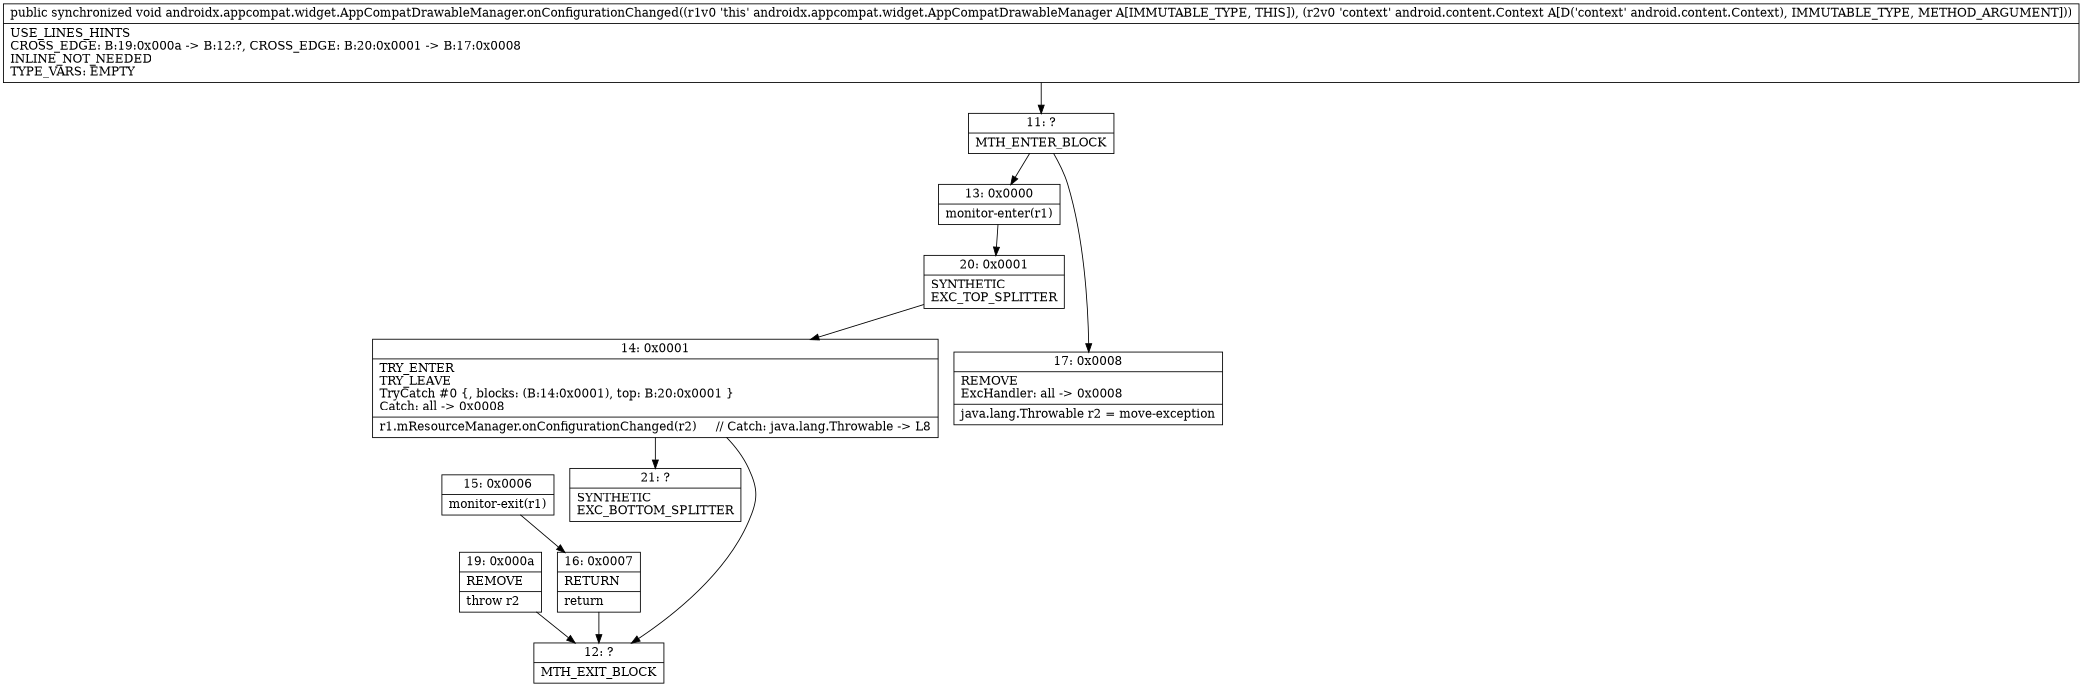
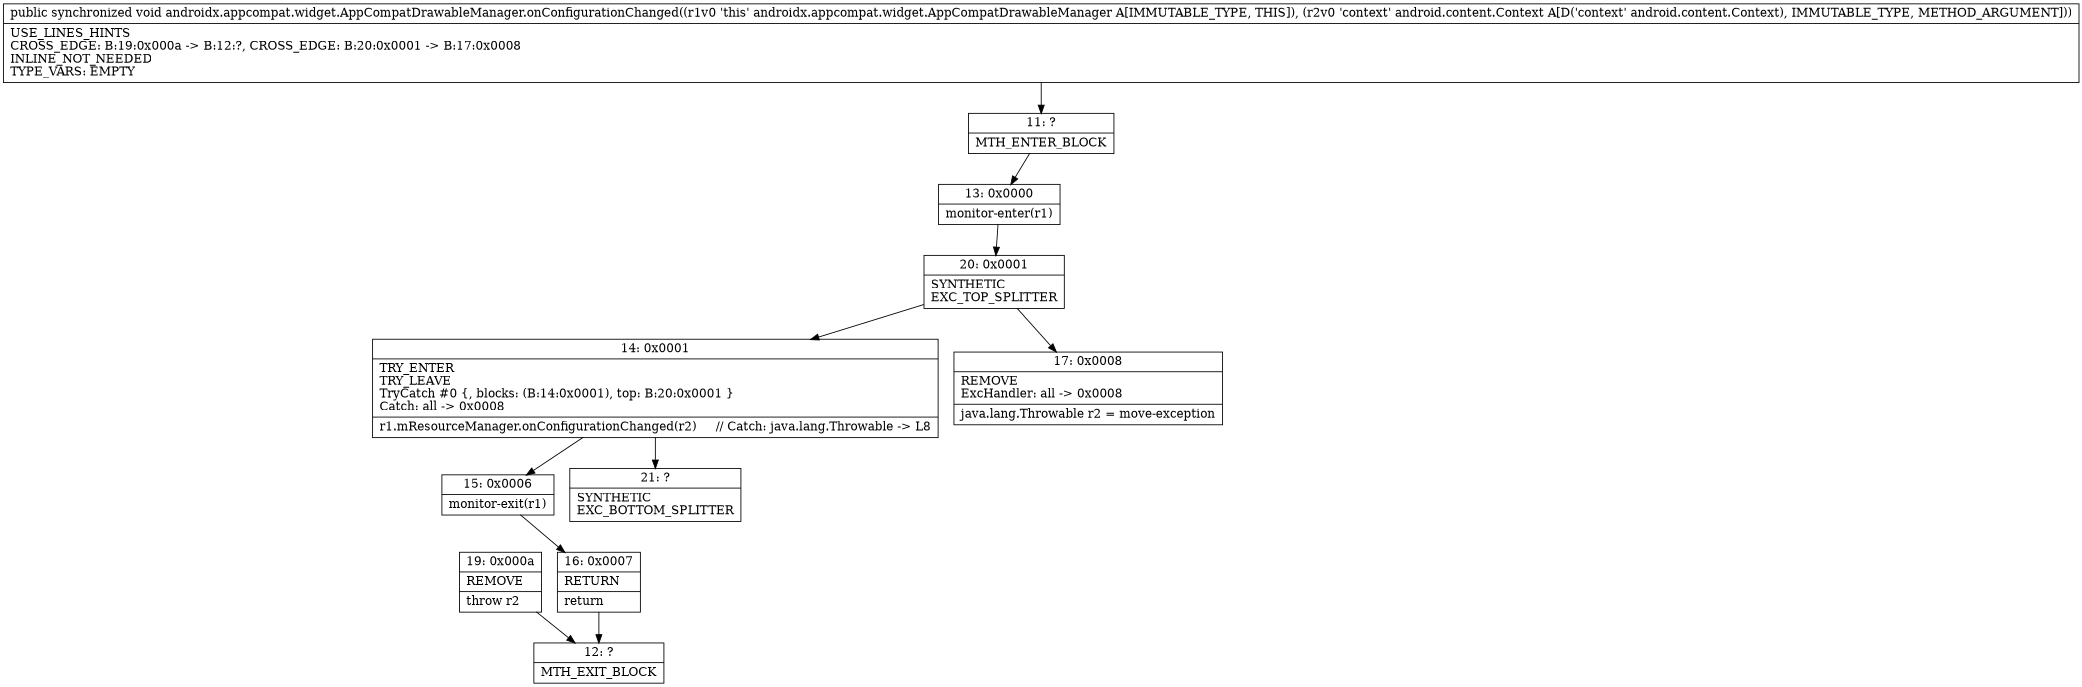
edge "11: ?" -> "17: 0x0008": now "20: 0x0001" -> "17: 0x0008"
edge "14: 0x0001" -> "12: ?": now "14: 0x0001" -> "15: 0x0006"
